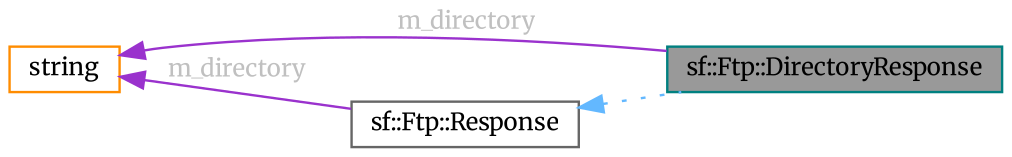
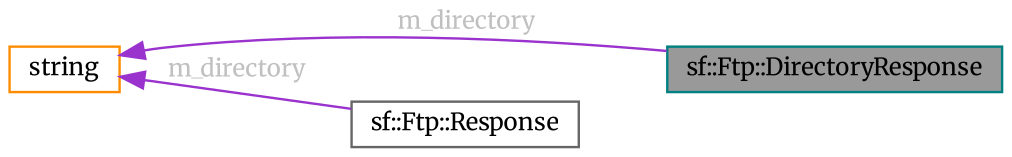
edge "sf::Ftp::DirectoryResponse" -> "sf::Ftp::Response": removed
